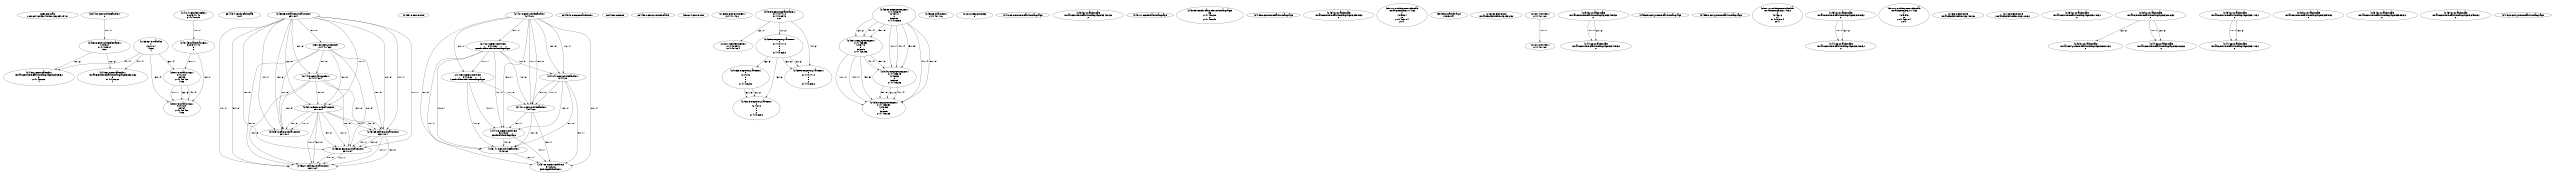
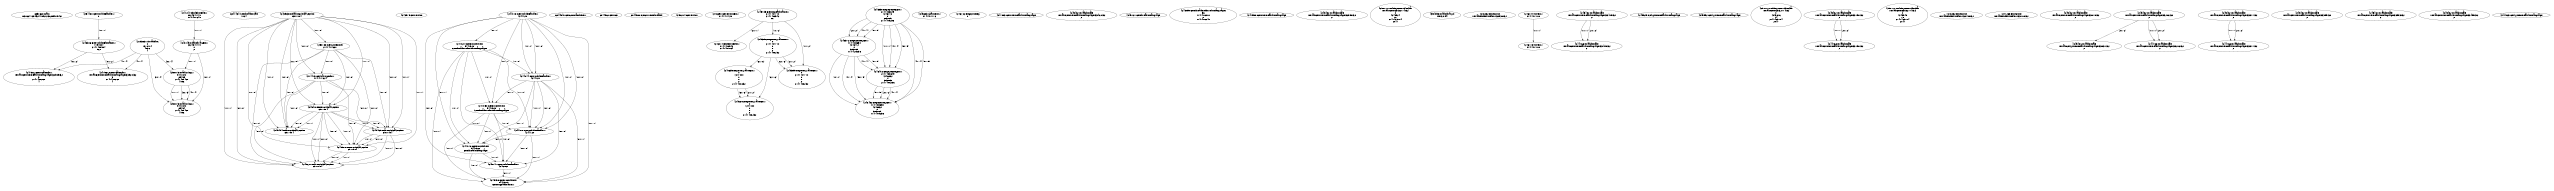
edge "4244044.GetModuleHandleW 4244120" -> "4244050.GetProcAddress 9441320 SetThreadPreferredUILanguages": added, label "(0-->1)"
edge "4244050.GetProcAddress 9441320 SetThreadPreferredUILanguages" -> "4245758.GetProcAddress 9441320 GetLongPathNameW": added, label "(1-->1)"
